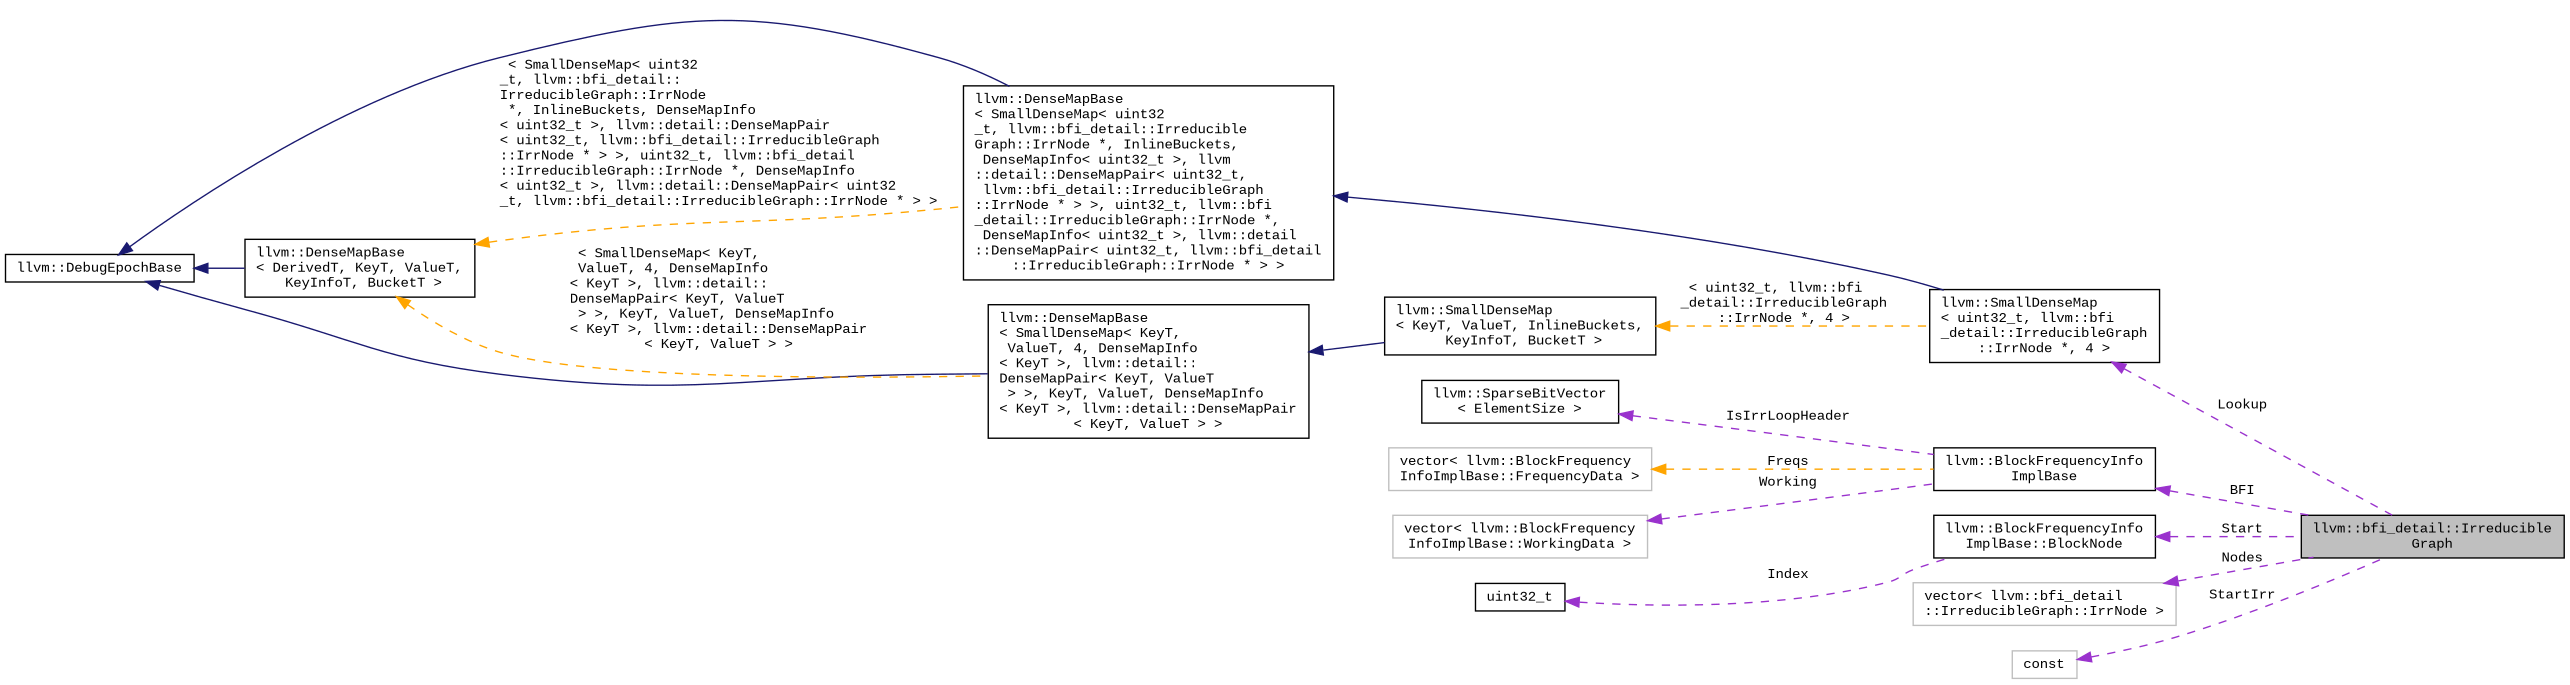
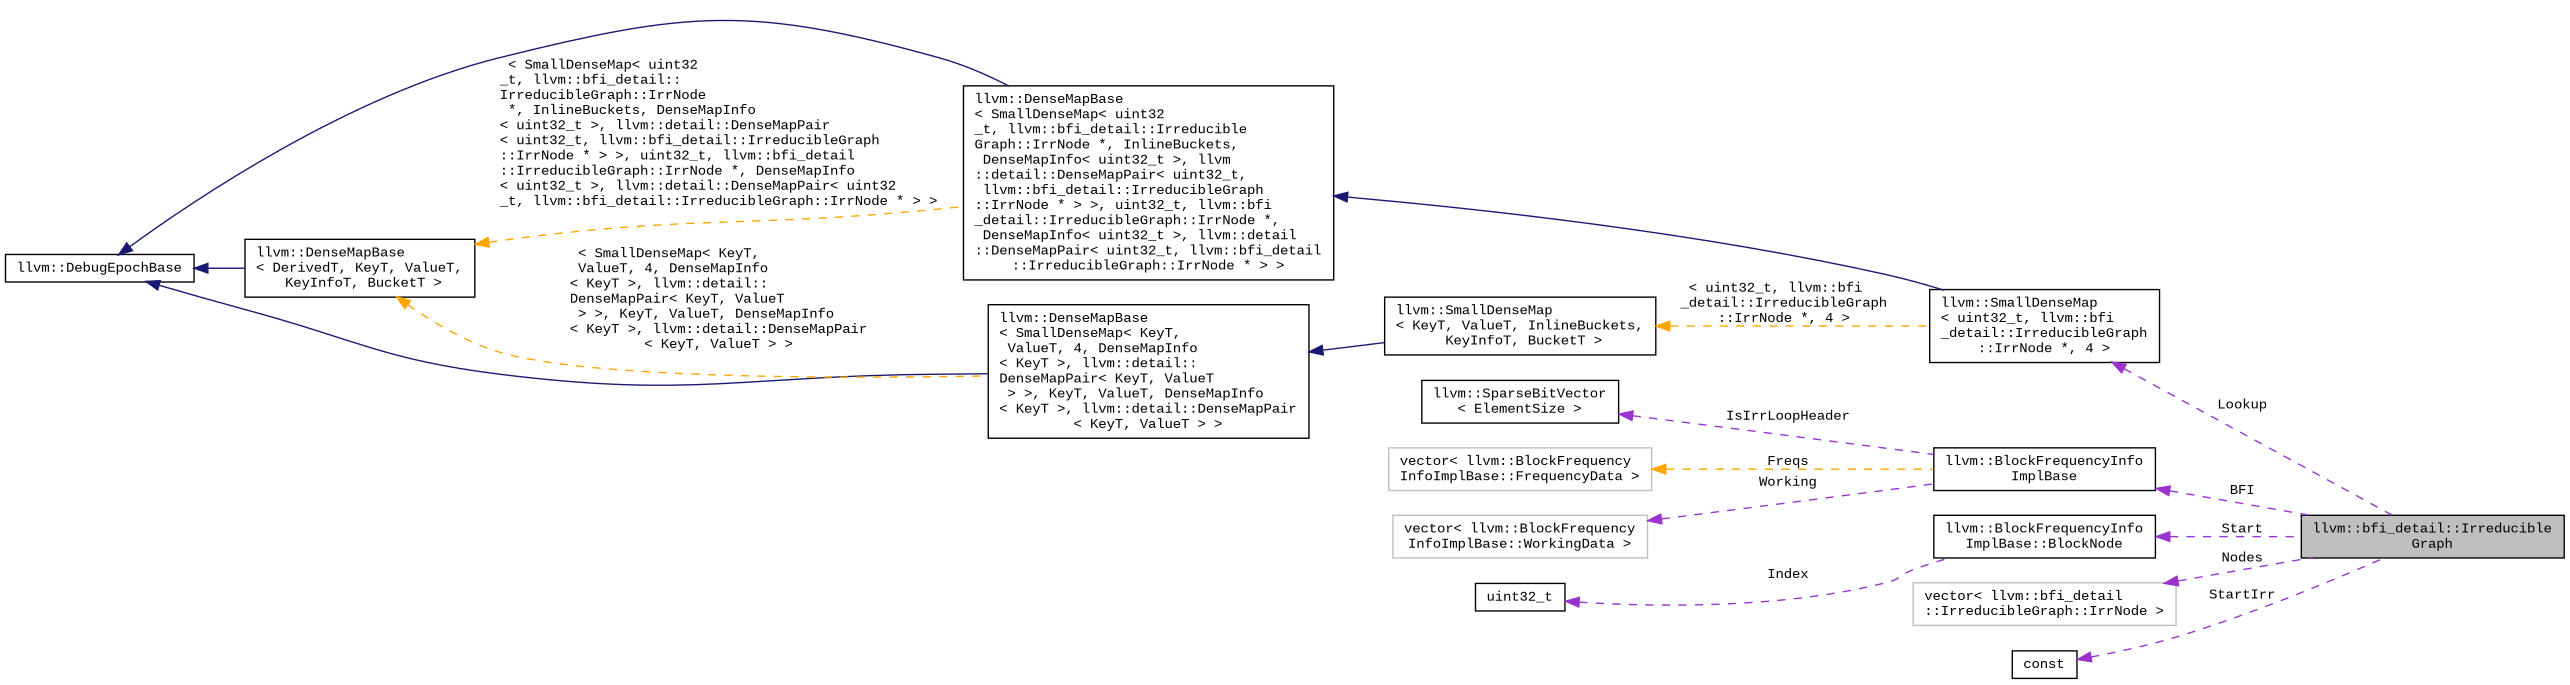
node "const": color grey75 -> black
